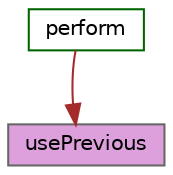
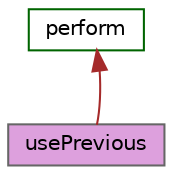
edge "perform" -> "usePrevious": reversed
